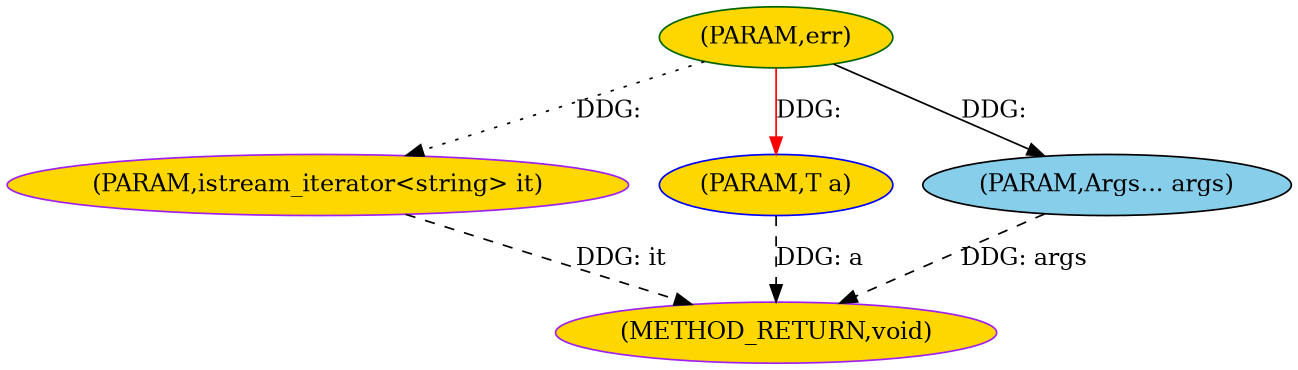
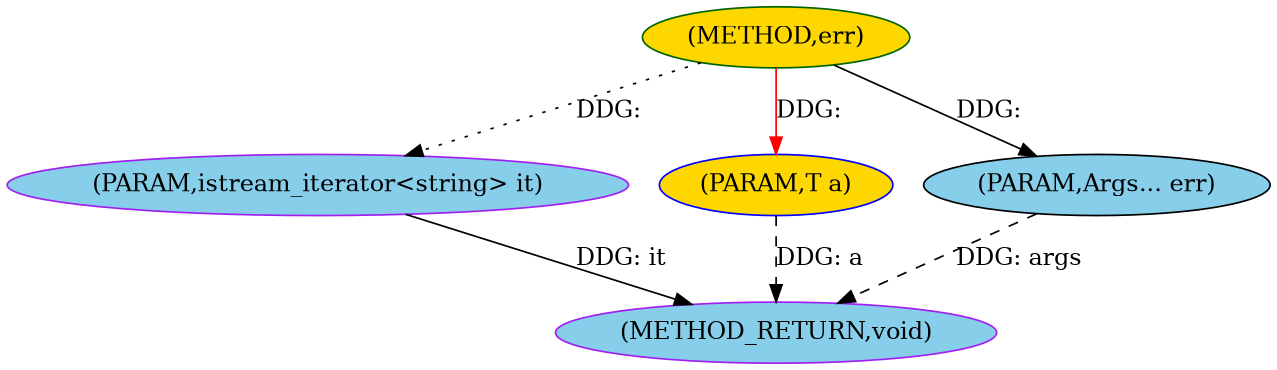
node "(PARAM,err)": label "(PARAM,err)" -> "(METHOD,err)"
node "(PARAM,istream_iterator<string> it)": fillcolor gold -> skyblue
node "(PARAM,Args... args)": label "(PARAM,Args... args)" -> "(PARAM,Args... err)"
edge "(PARAM,istream_iterator<string> it)" -> "(METHOD_RETURN,void)": style dashed -> solid
node "(METHOD_RETURN,void)": fillcolor gold -> skyblue
